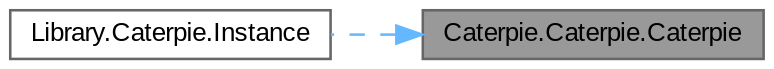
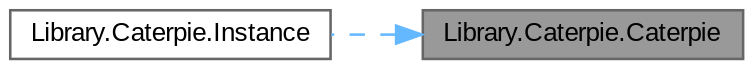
node "Caterpie.Caterpie.Caterpie": label "Caterpie.Caterpie.Caterpie" -> "Library.Caterpie.Caterpie"
